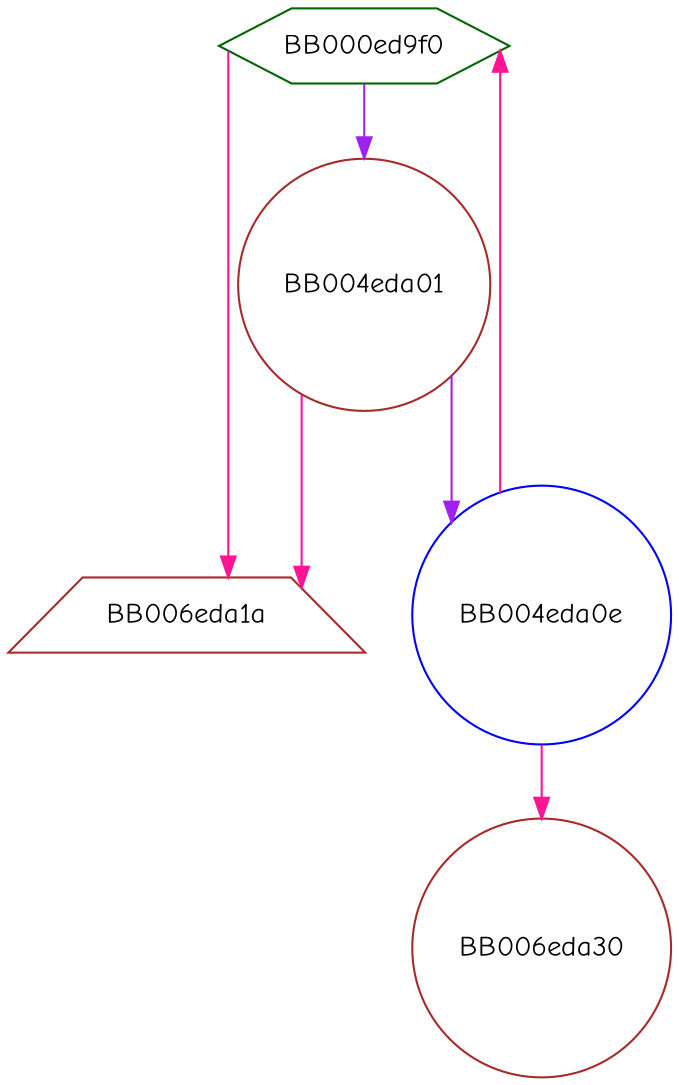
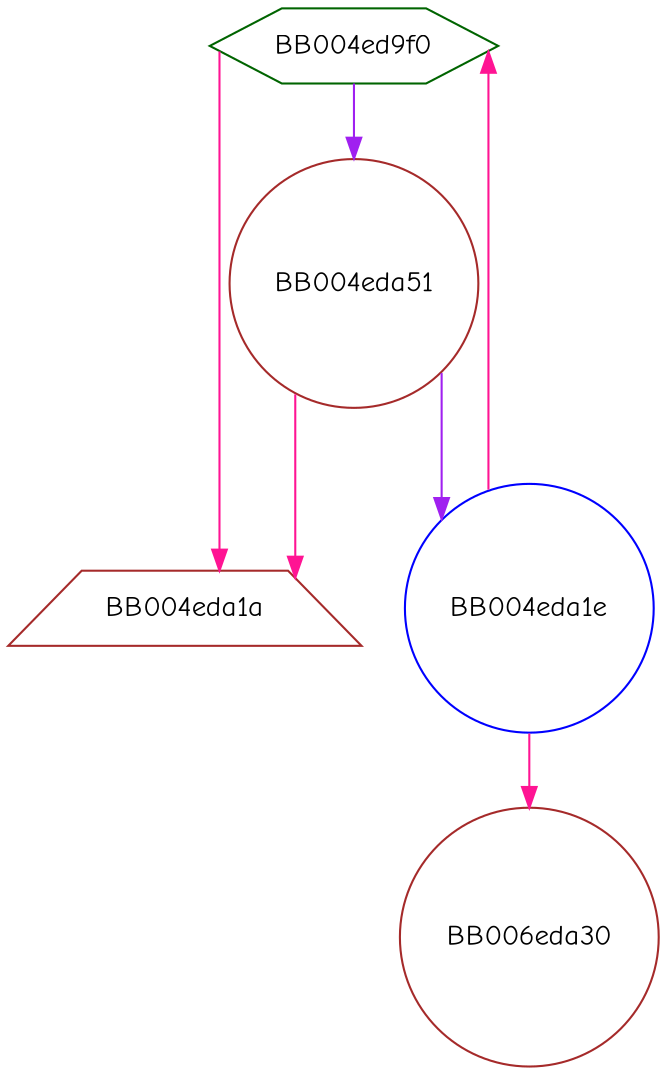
node "BB000ed9f0": label "BB000ed9f0" -> "BB004ed9f0"
node "BB004eda01": label "BB004eda01" -> "BB004eda51"
node "BB006eda1a": label "BB006eda1a" -> "BB004eda1a"
node "BB004eda0e": label "BB004eda0e" -> "BB004eda1e"
